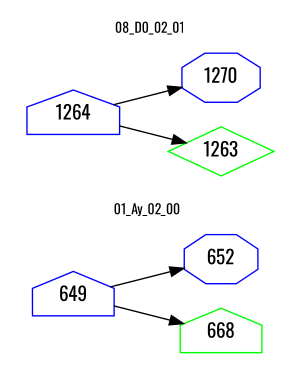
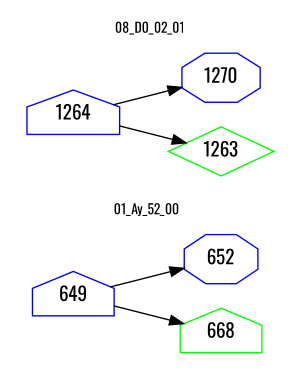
cluster "01_Ay_02_00": label "01_Ay_02_00" -> "01_Ay_52_00"
